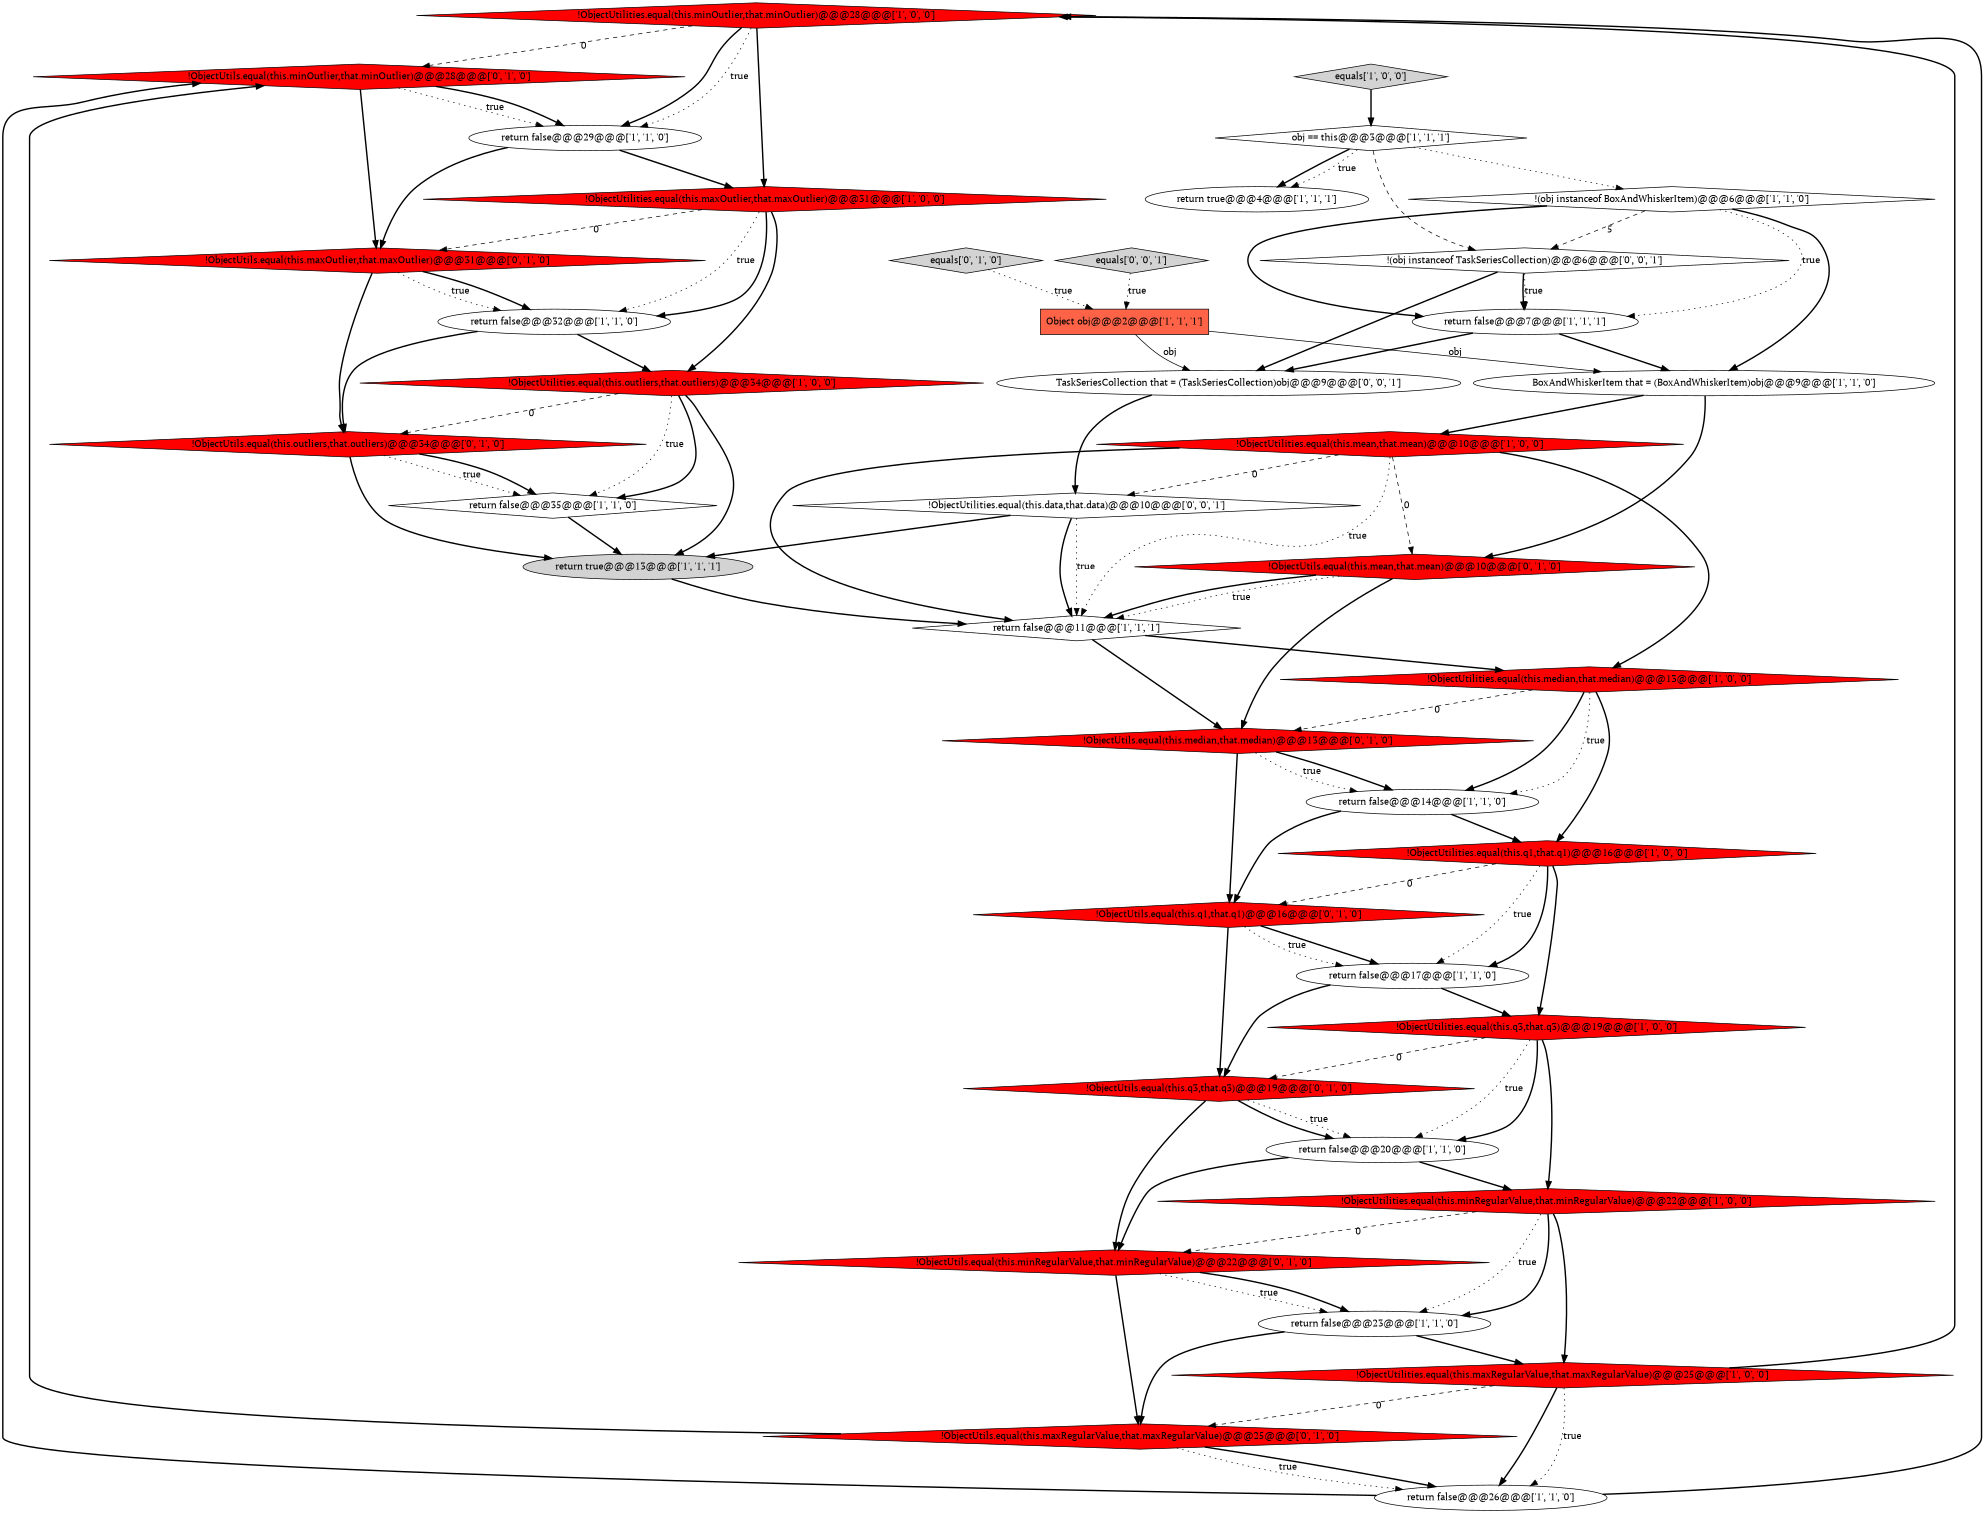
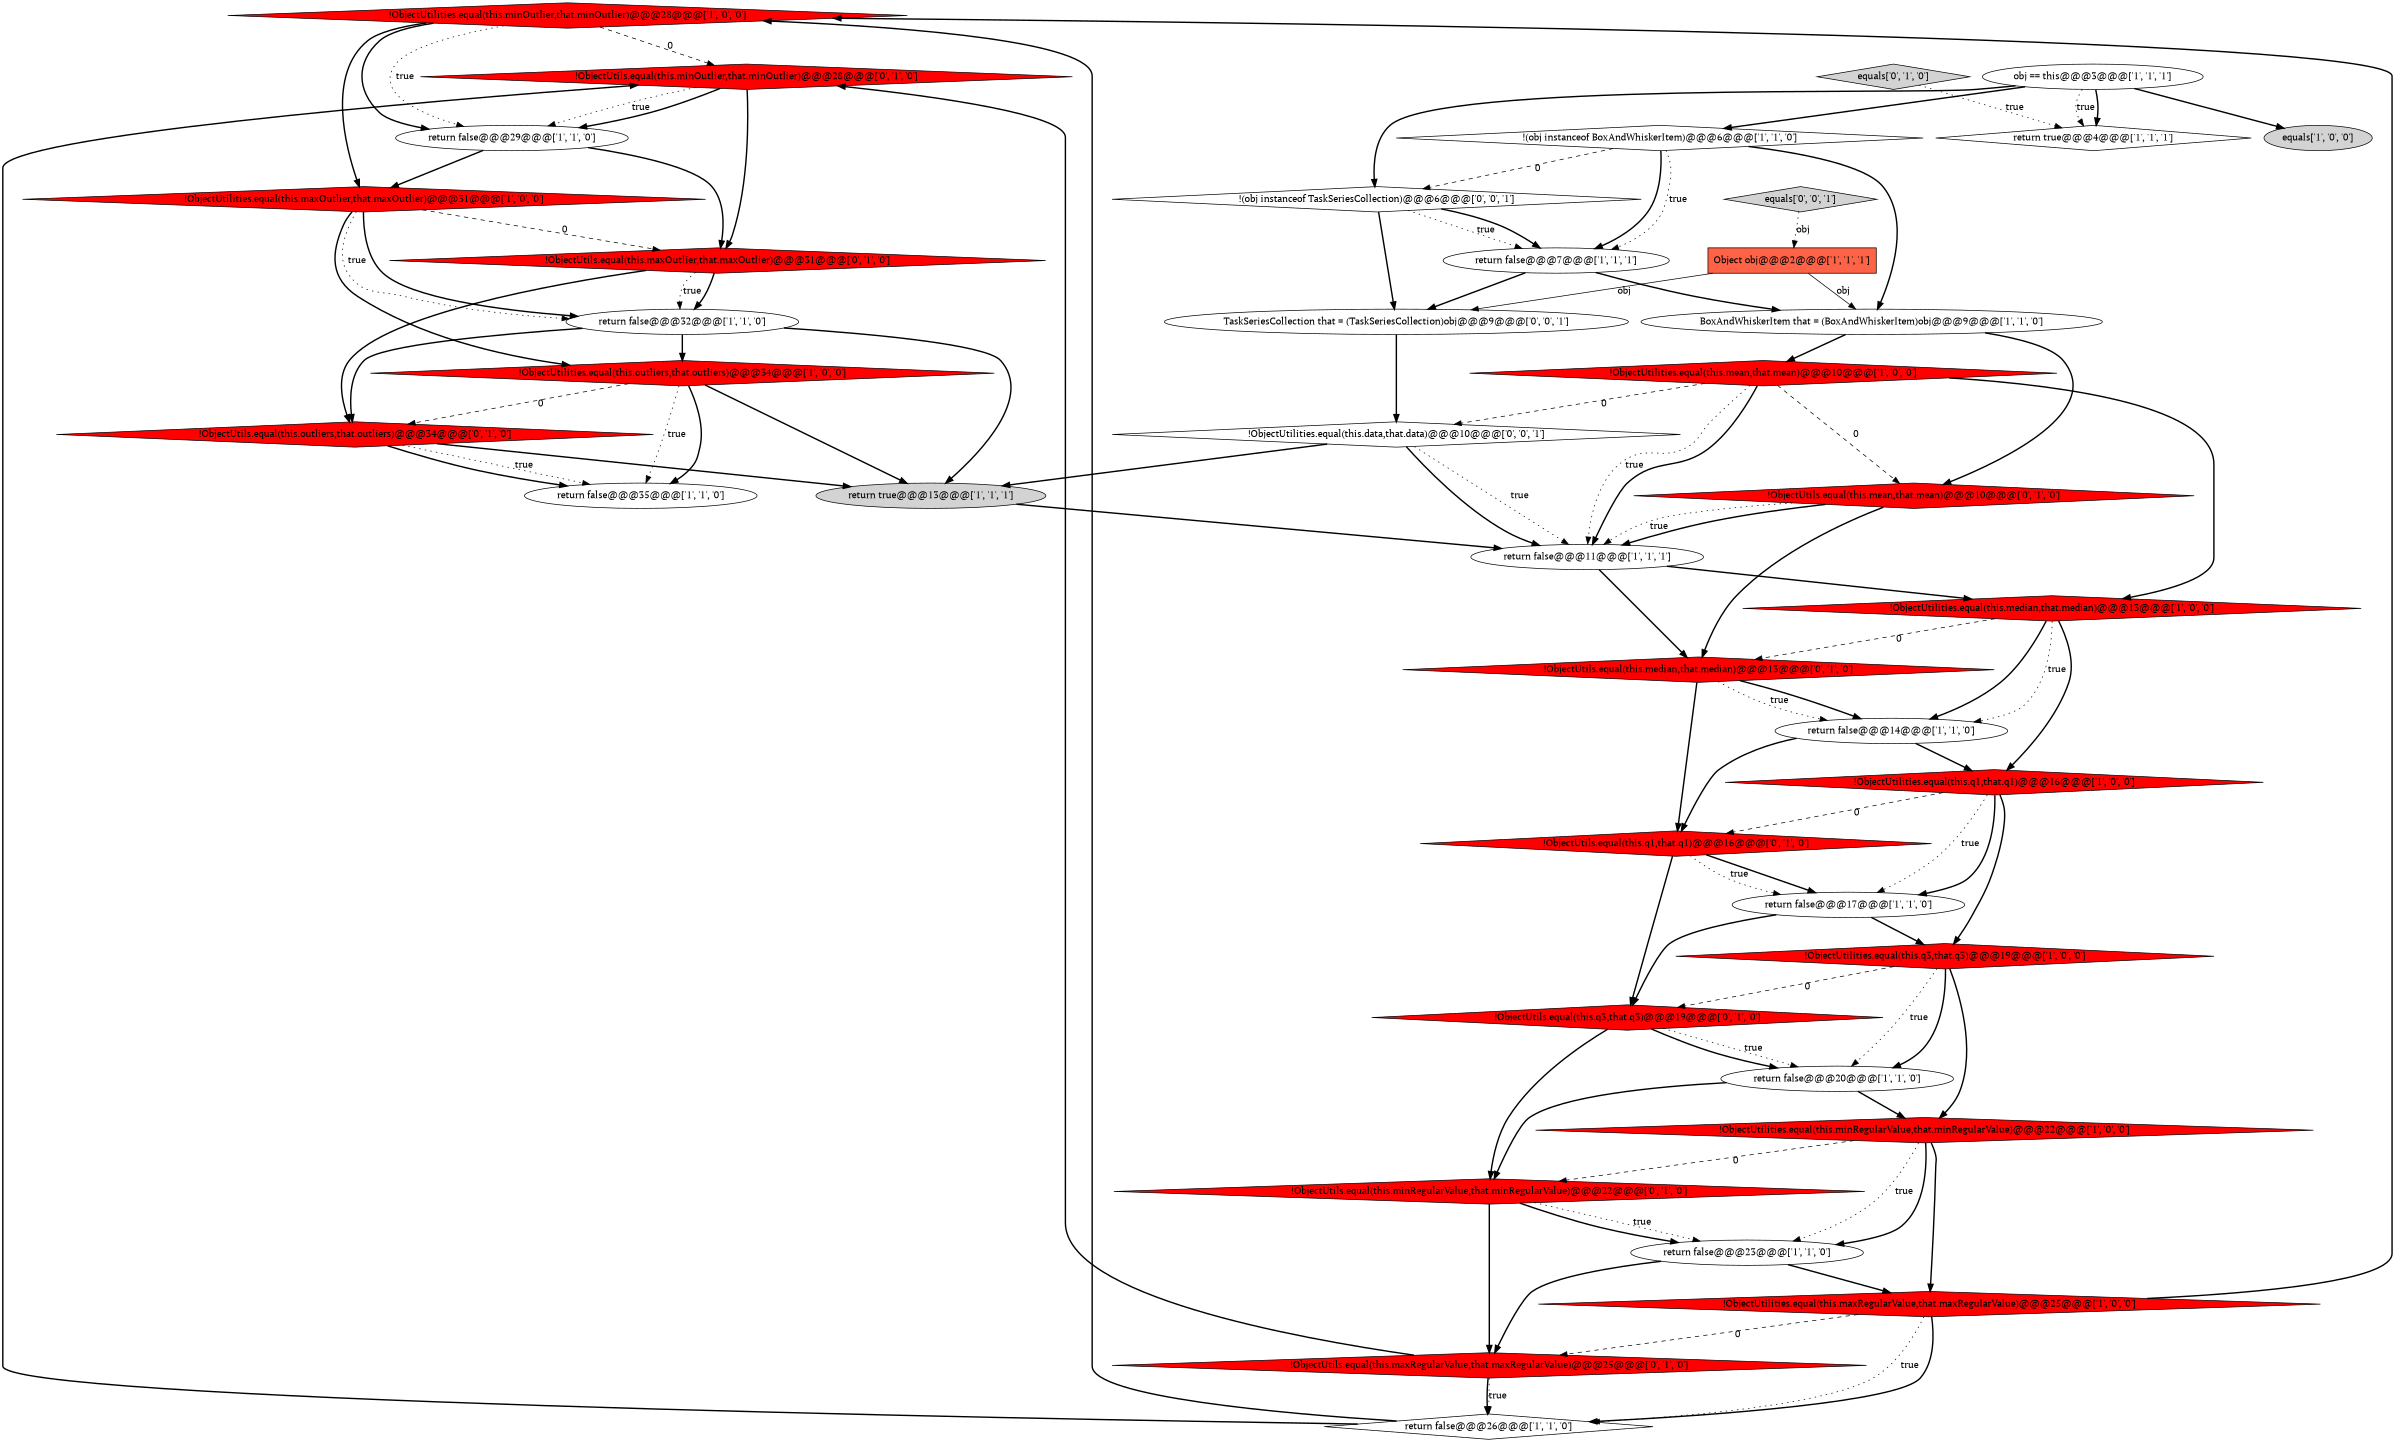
node "equals['1', '0', '0']": shape diamond -> ellipse
edge "equals['1', '0', '0']" -> "obj == this@@@3@@@['1', '1', '1']": reversed
node "obj == this@@@3@@@['1', '1', '1']": shape diamond -> ellipse
edge "obj == this@@@3@@@['1', '1', '1']" -> "!(obj instanceof BoxAndWhiskerItem)@@@6@@@['1', '1', '0']": style dotted -> bold
node "return true@@@4@@@['1', '1', '1']": shape ellipse -> diamond
edge "obj == this@@@3@@@['1', '1', '1']" -> "!(obj instanceof TaskSeriesCollection)@@@6@@@['0', '0', '1']": style dashed -> bold
edge "!(obj instanceof BoxAndWhiskerItem)@@@6@@@['1', '1', '0']" -> "!(obj instanceof TaskSeriesCollection)@@@6@@@['0', '0', '1']": label "5" -> "0"
edge "equals['0', '1', '0']" -> "Object obj@@@2@@@['1', '1', '1']": now "equals['0', '1', '0']" -> "return true@@@4@@@['1', '1', '1']"
edge "equals['0', '0', '1']" -> "Object obj@@@2@@@['1', '1', '1']": label "true" -> "obj"
node "return false@@@35@@@['1', '1', '0']": shape diamond -> ellipse
edge "return false@@@35@@@['1', '1', '0']" -> "return true@@@13@@@['1', '1', '1']": now "return false@@@32@@@['1', '1', '0']" -> "return true@@@13@@@['1', '1', '1']"
node "return false@@@11@@@['1', '1', '1']": shape diamond -> ellipse
node "return false@@@26@@@['1', '1', '0']": shape ellipse -> diamond
